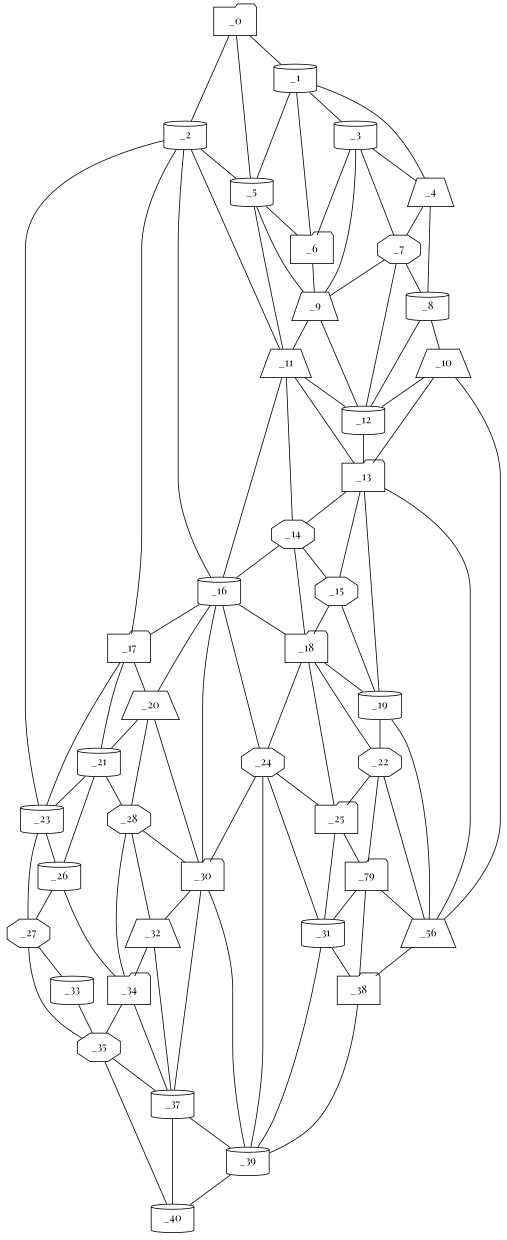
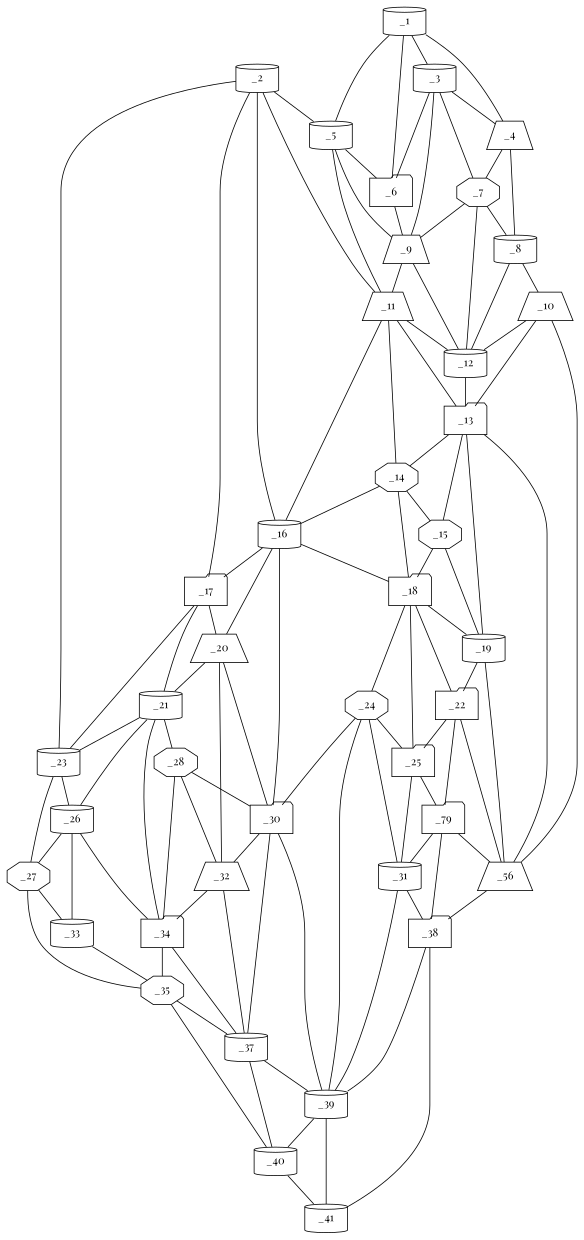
node "_0": removed
edge "_16" -- "_24": removed
edge "_20" -- "_28": now "_20" -- "_32"
node "_22": shape octagon -> folder
edge "_21" -- "_34": added
edge "_26" -- "_33": added
node "_41": added
